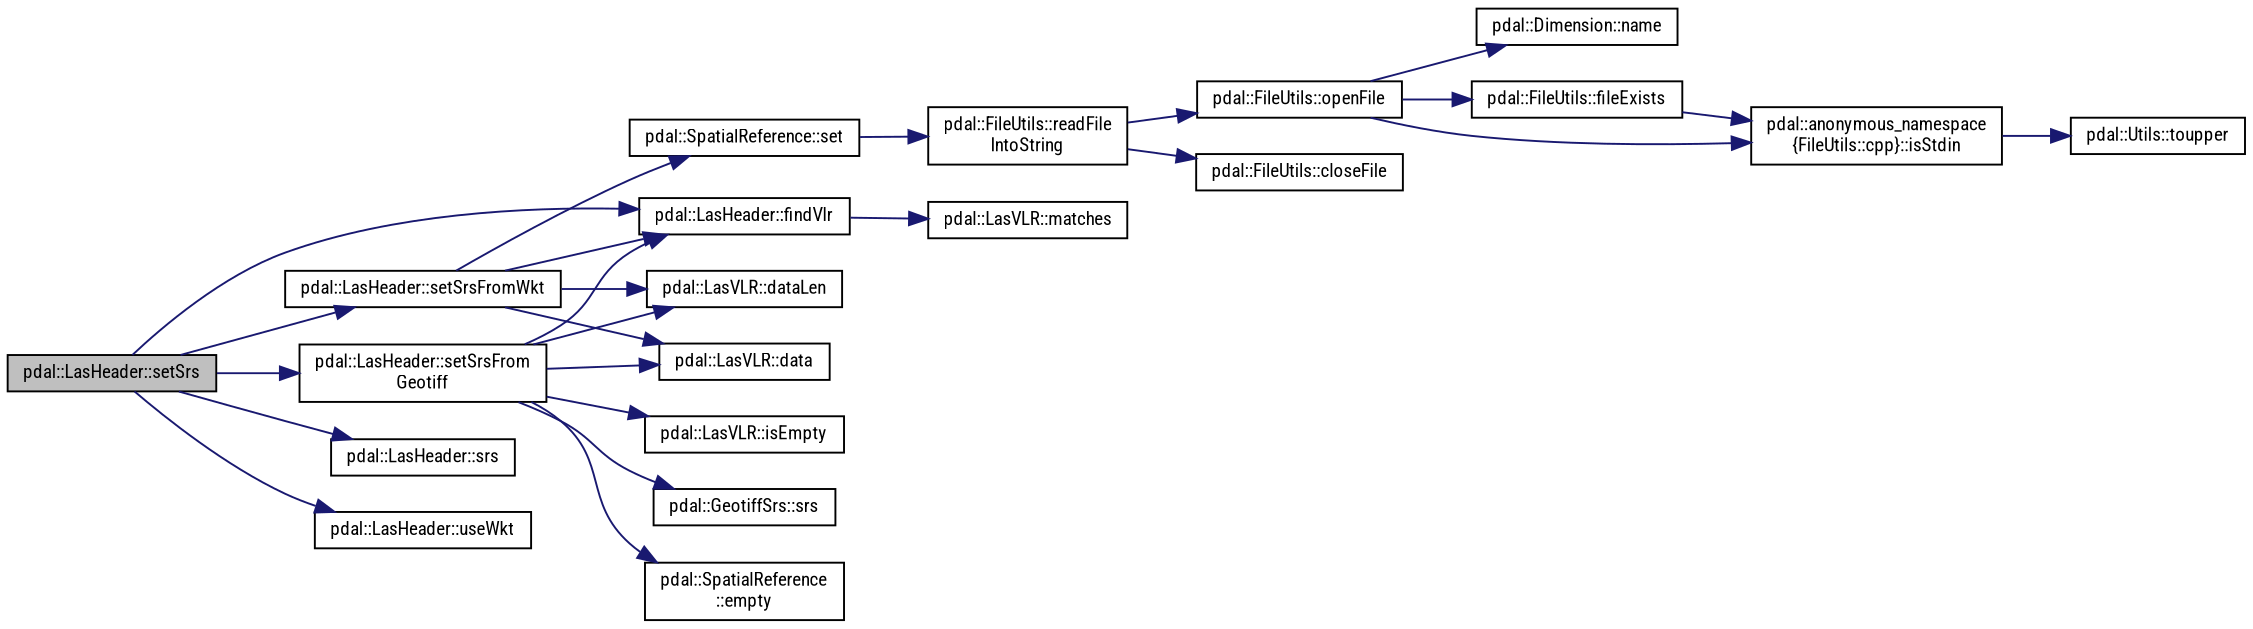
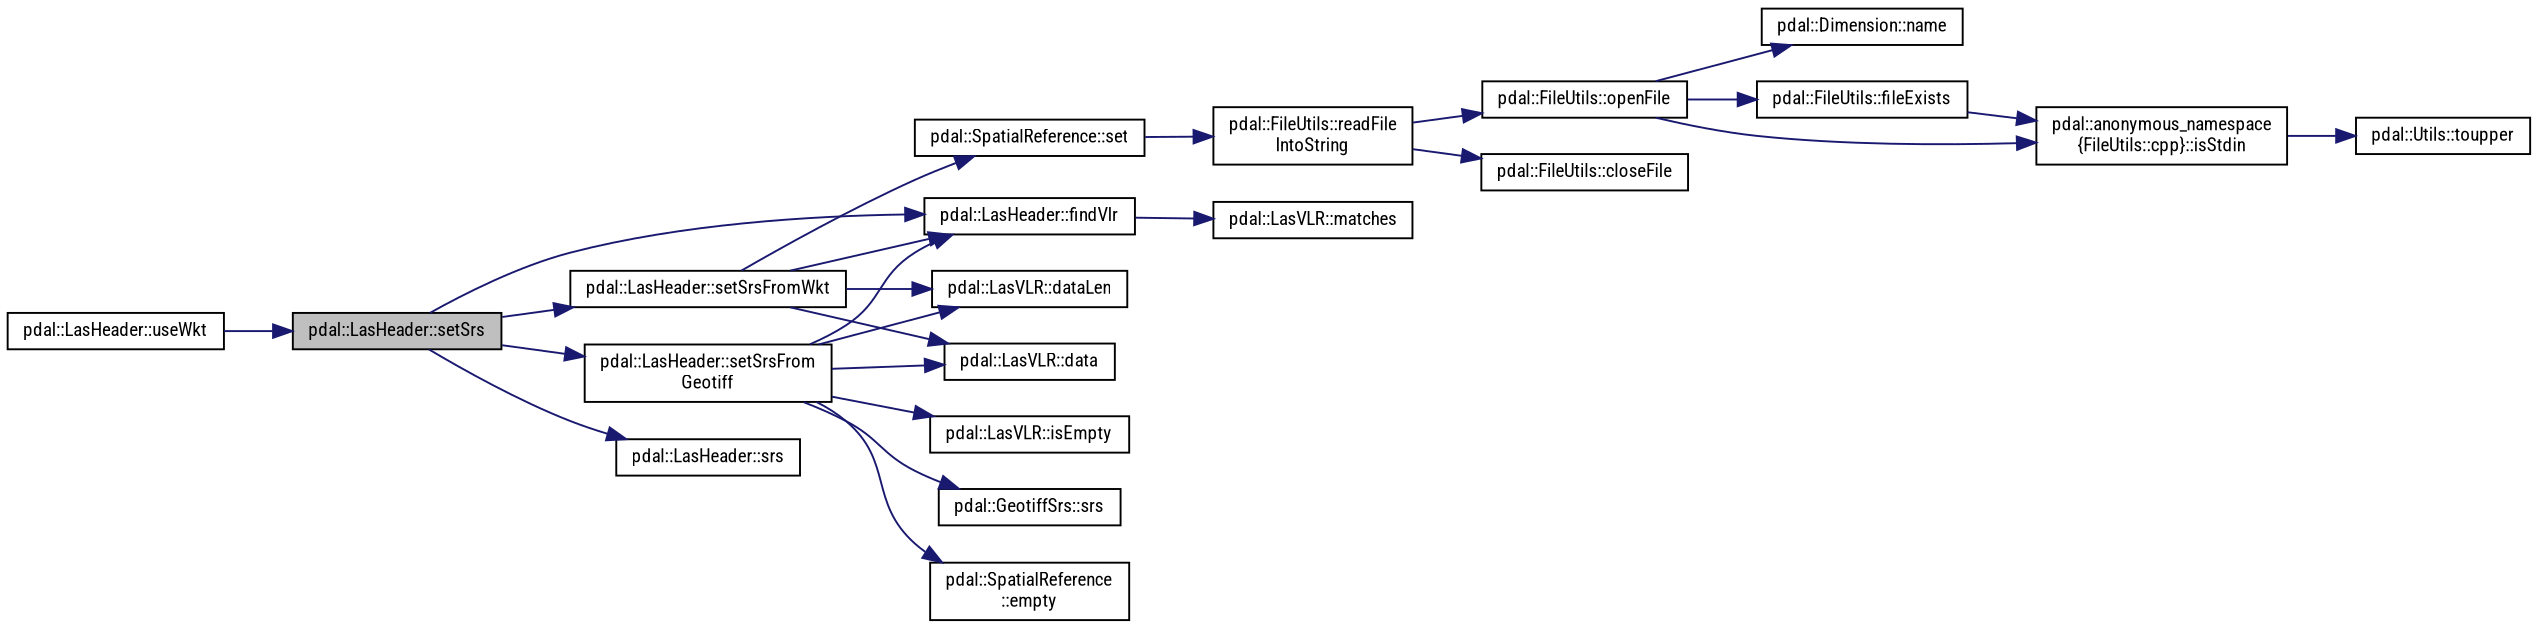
edge "pdal::LasHeader::setSrs" -> "pdal::LasHeader::useWkt": reversed
